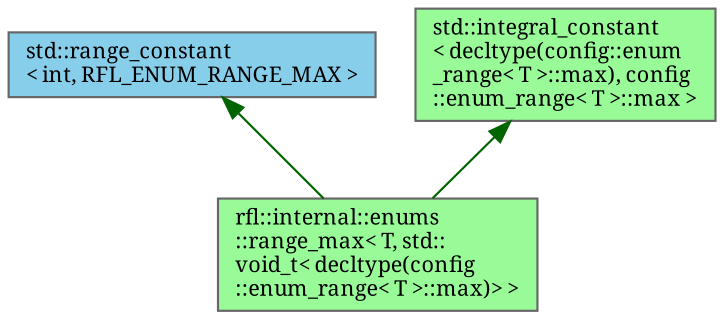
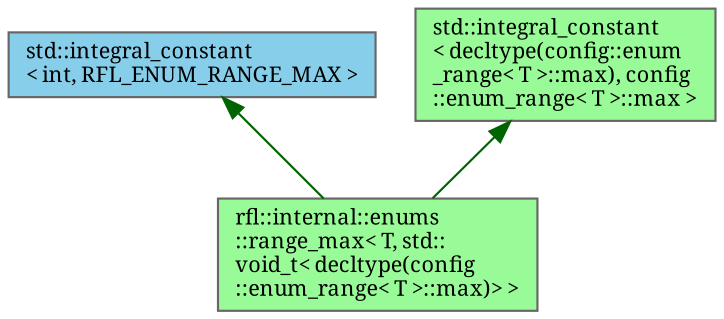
node "std::range_constant < int, RFL_ENUM_RANGE_MAX >": label "std::range_constant < int, RFL_ENUM_RANGE_MAX >" -> "std::integral_constant < int, RFL_ENUM_RANGE_MAX >"
